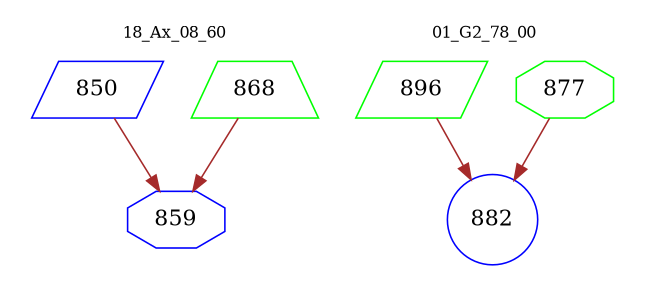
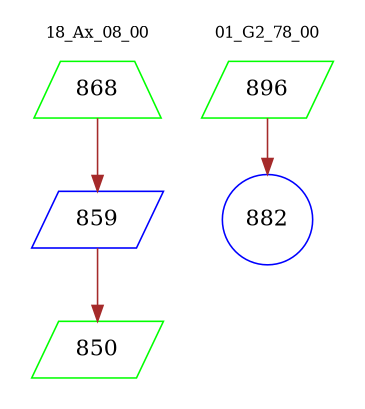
cluster "18_Ax_08_60": label "18_Ax_08_60" -> "18_Ax_08_00"
node "850": color blue -> green
node "877": removed
edge "850" -> "859": reversed
node "859": shape octagon -> parallelogram
